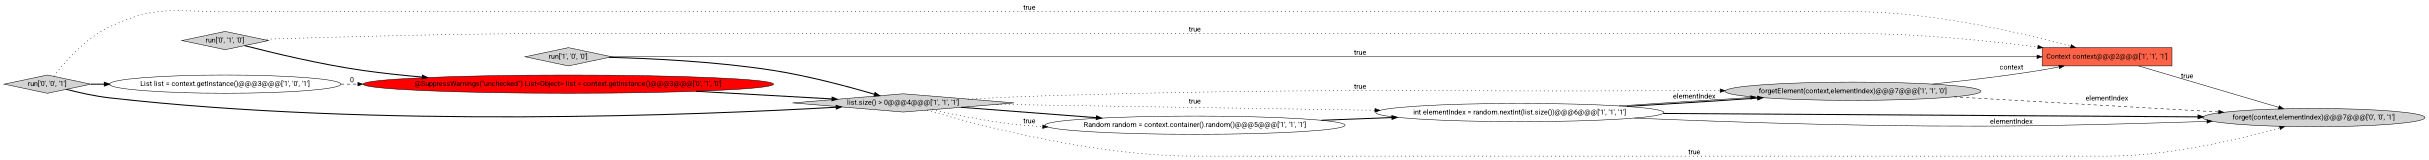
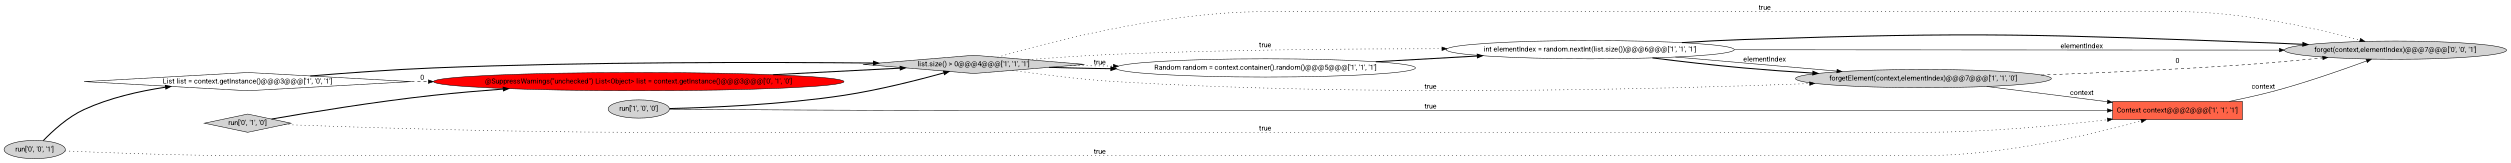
node "run['1', '0', '0']": shape diamond -> ellipse
edge "Context context@@@2@@@['1', '1', '1']" -> "forget(context,elementIndex)@@@7@@@['0', '0', '1']": label "true" -> "context"
node "run['0', '0', '1']": shape diamond -> ellipse
node "List list = context.getInstance()@@@3@@@['1', '0', '1']": shape ellipse -> diamond
edge "forgetElement(context,elementIndex)@@@7@@@['1', '1', '0']" -> "forget(context,elementIndex)@@@7@@@['0', '0', '1']": label "elementIndex" -> "0"
edge "run['0', '0', '1']" -> "list.size() > 0@@@4@@@['1', '1', '1']": now "List list = context.getInstance()@@@3@@@['1', '0', '1']" -> "list.size() > 0@@@4@@@['1', '1', '1']"
